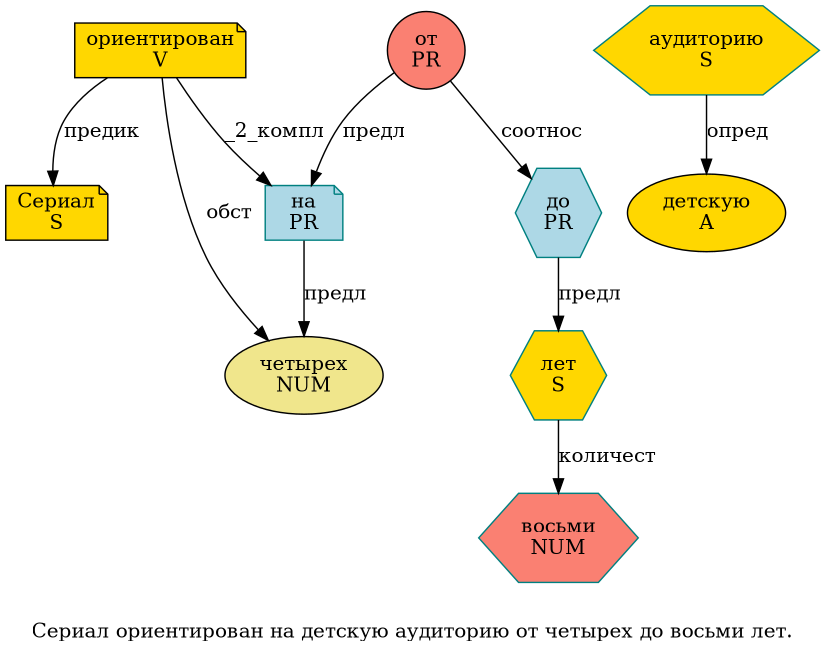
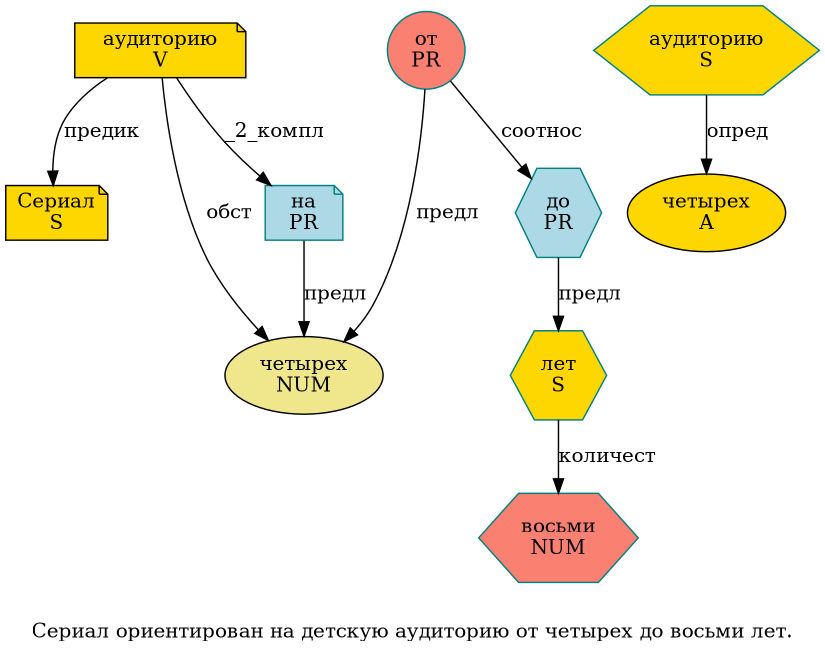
node "ориентирован V": label "ориентирован V" -> "аудиторию V"
node "от PR": color black -> teal
edge "от PR" -> "на PR": now "от PR" -> "четырех NUM"
node "детскую A": label "детскую A" -> "четырех A"
